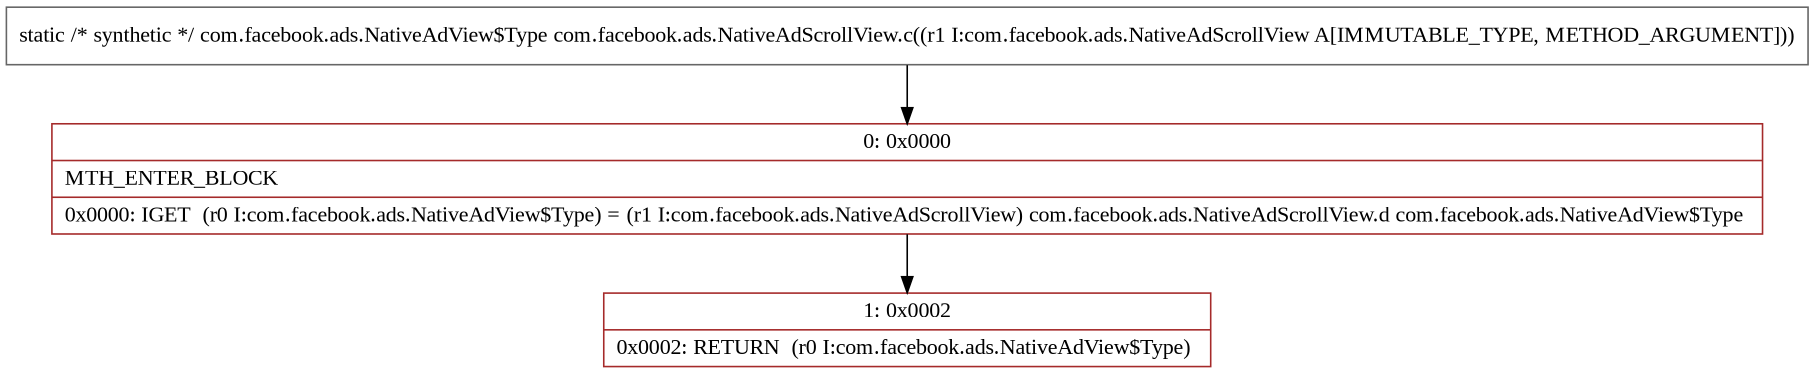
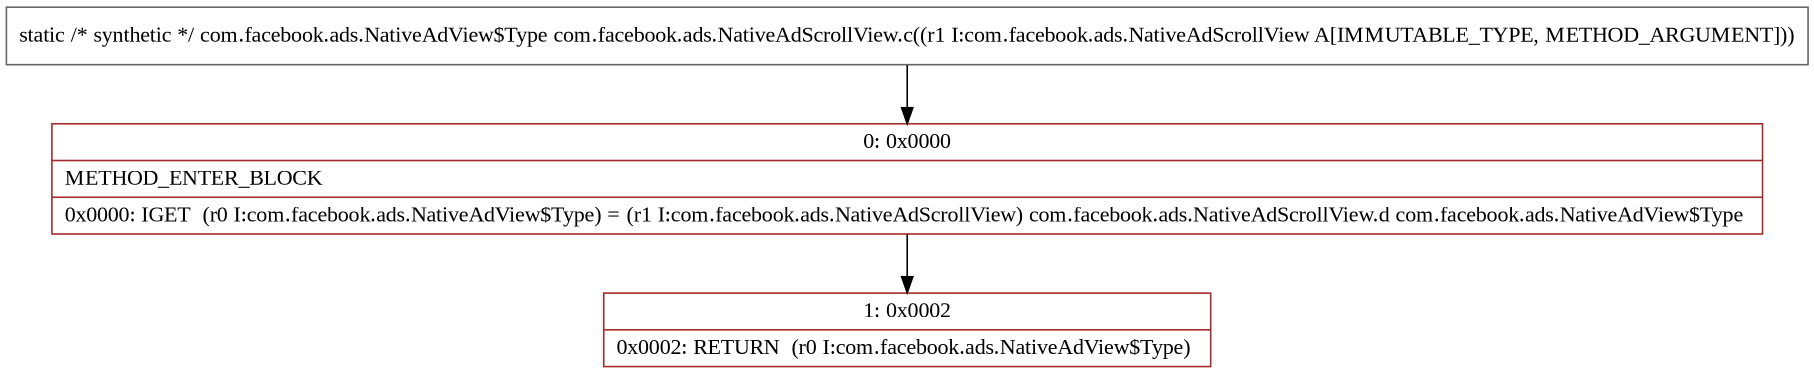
node "0: 0x0000": text "MTH_ENTER_BLOCK" -> "METHOD_ENTER_BLOCK"
